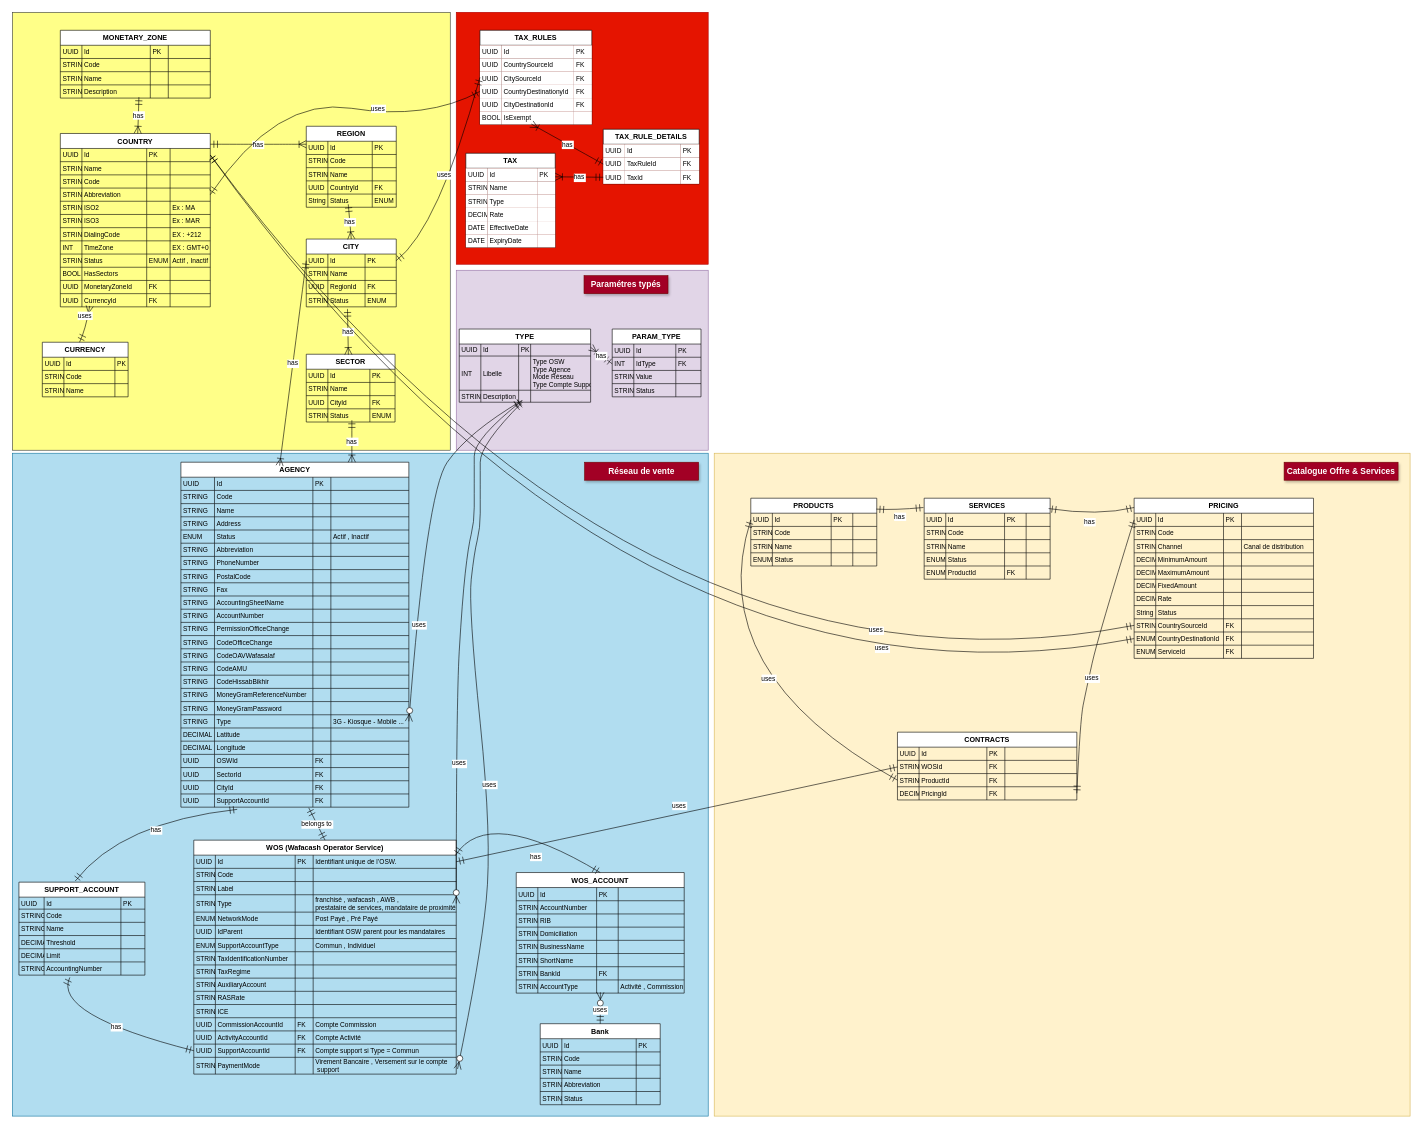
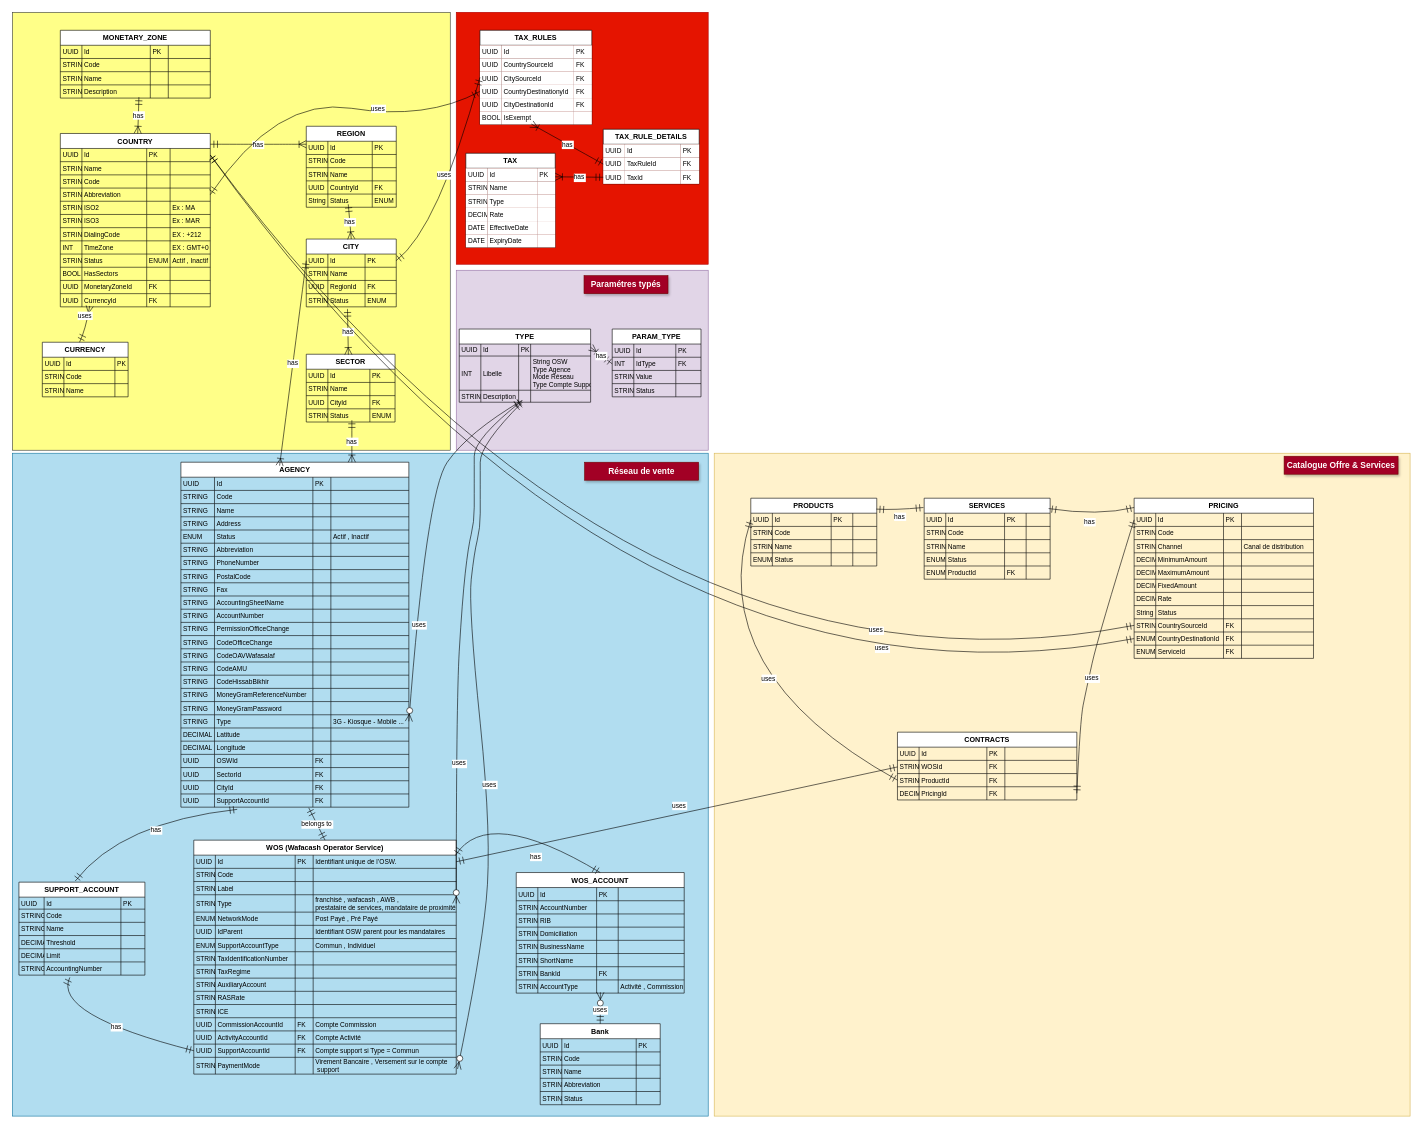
node "Type OSW Type Agence Mode Réseau Type Compte Support": label "Type OSW Type Agence Mode Réseau Type Compte Support" -> "String OSW Type Agence Mode Réseau Type Compte Support"
node "Catalogue Offre & Services": moved (1341, 471) -> (1341, 465)
